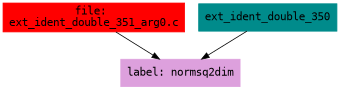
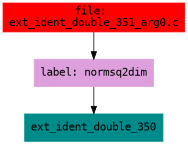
edge "ext_ident_double_350" -> "label: normsq2dim": reversed
